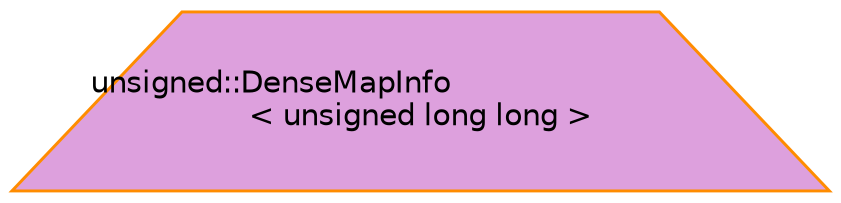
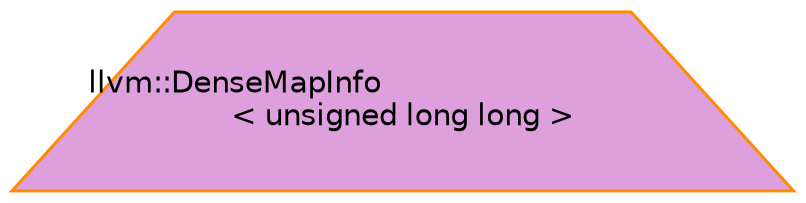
node "unsigned::DenseMapInfo < unsigned long long >": label "unsigned::DenseMapInfo < unsigned long long >" -> "llvm::DenseMapInfo < unsigned long long >"
